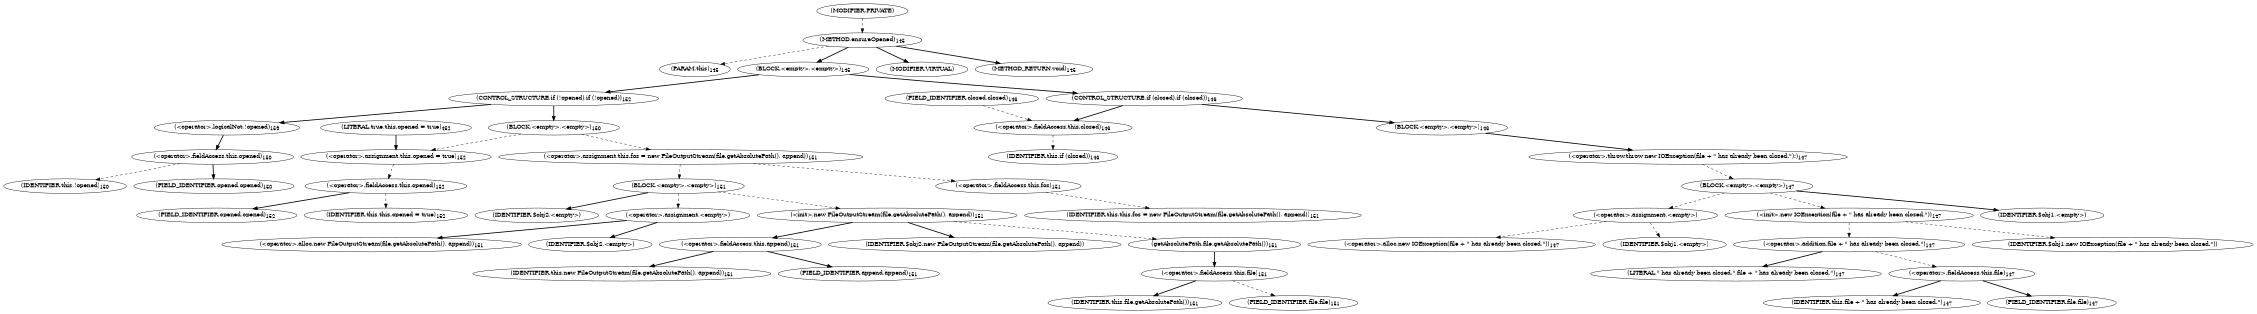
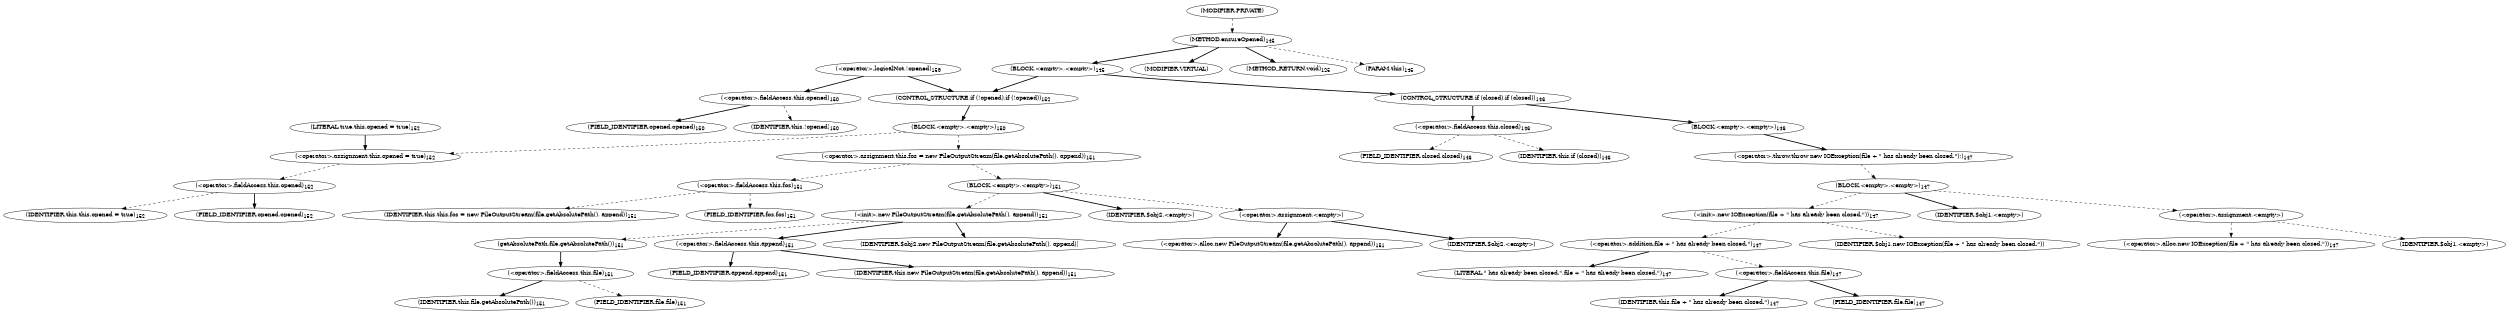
node "(METHOD_RETURN,void)": text "145" -> "125"
edge "(CONTROL_STRUCTURE,if (!opened),if (!opened))" -> "(<operator>.logicalNot,!opened)": reversed
edge "(FIELD_IDENTIFIER,closed,closed)" -> "(<operator>.fieldAccess,this.closed)": reversed
node "(LITERAL,true,this.opened = true)": text "452" -> "152"
node "(FIELD_IDENTIFIER,fos,fos)": added
